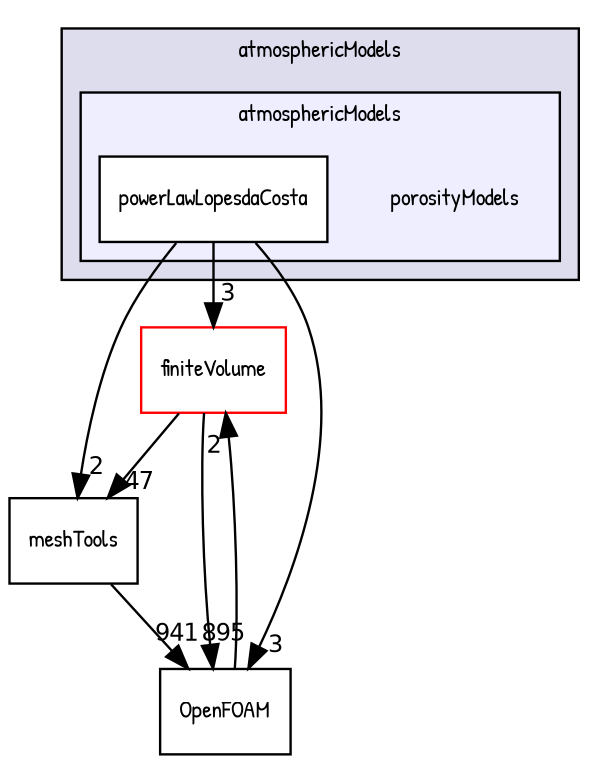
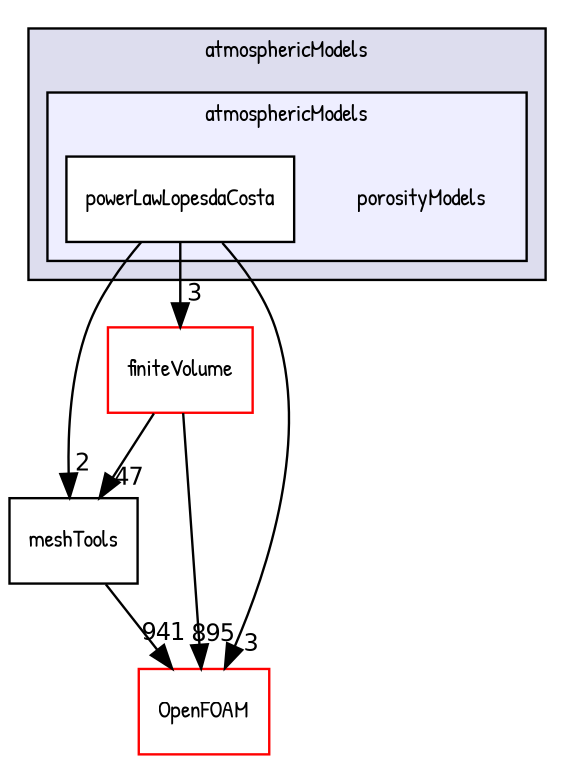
edge "OpenFOAM" -> "finiteVolume": removed
node "OpenFOAM": color black -> red
